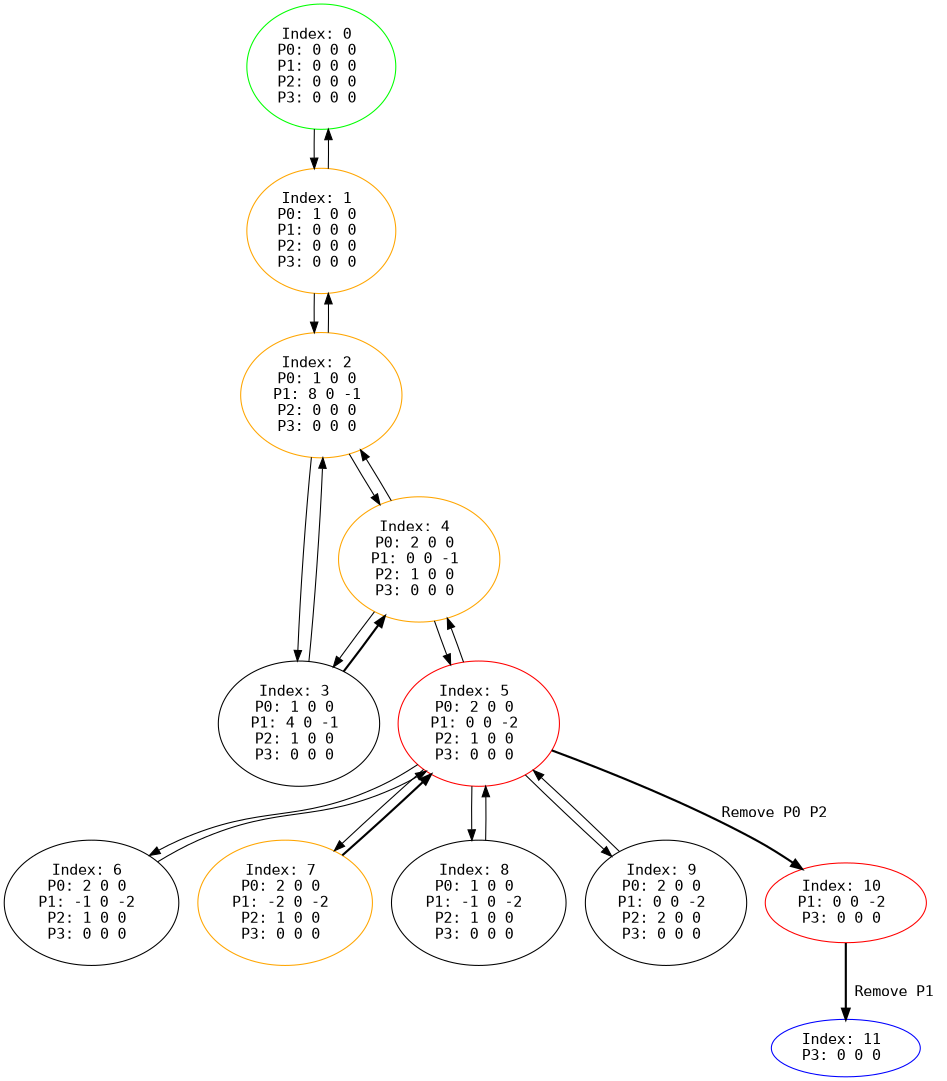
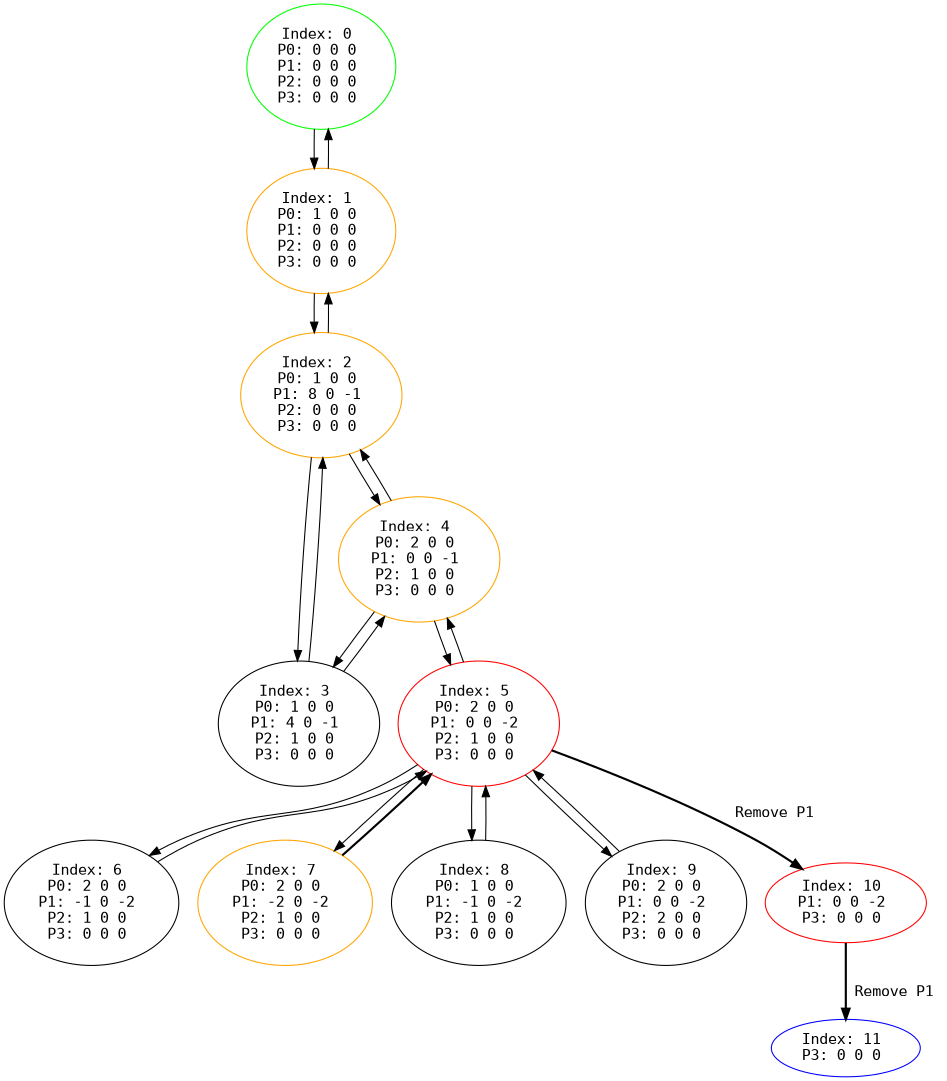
edge "Index: 3 P0: 1 0 0 P1: 4 0 -1 P2: 1 0 0 P3: 0 0 0" -> "Index: 4 P0: 2 0 0 P1: 0 0 -1 P2: 1 0 0 P3: 0 0 0": style bold -> solid
edge "Index: 5 P0: 2 0 0 P1: 0 0 -2 P2: 1 0 0 P3: 0 0 0" -> "Index: 10 P1: 0 0 -2 P3: 0 0 0": label " Remove P0 P2 " -> " Remove P1 "
